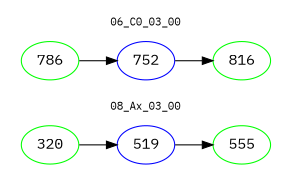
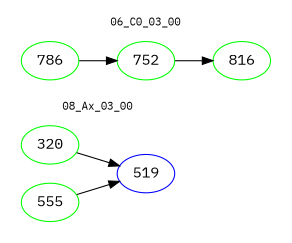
node "752": color blue -> green
edge "519" -> "555": reversed
